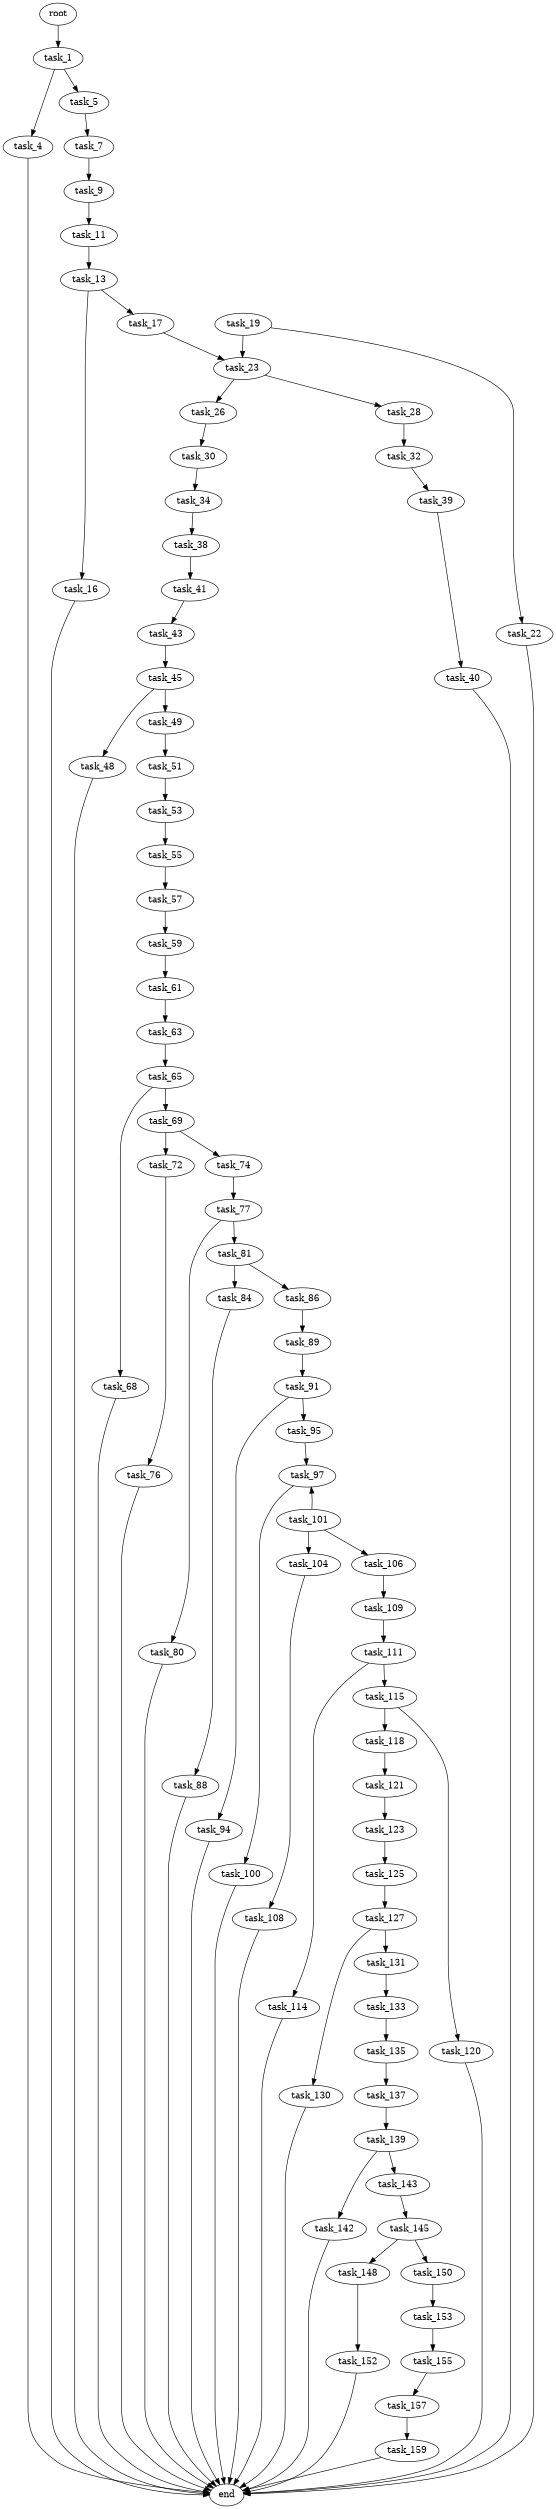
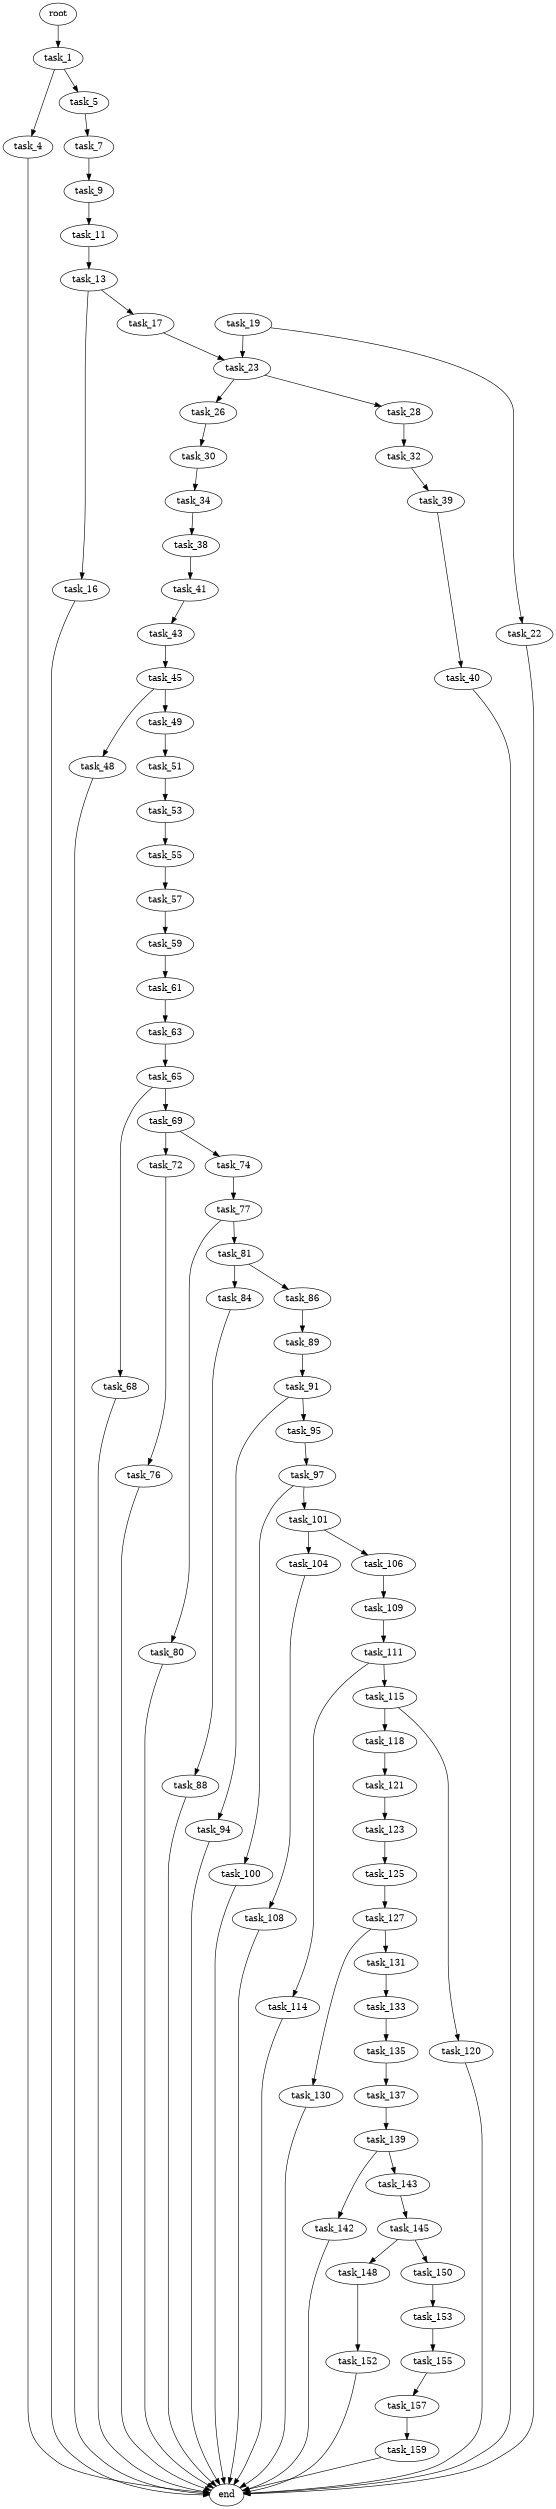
edge "task_101" -> "task_97": reversed
